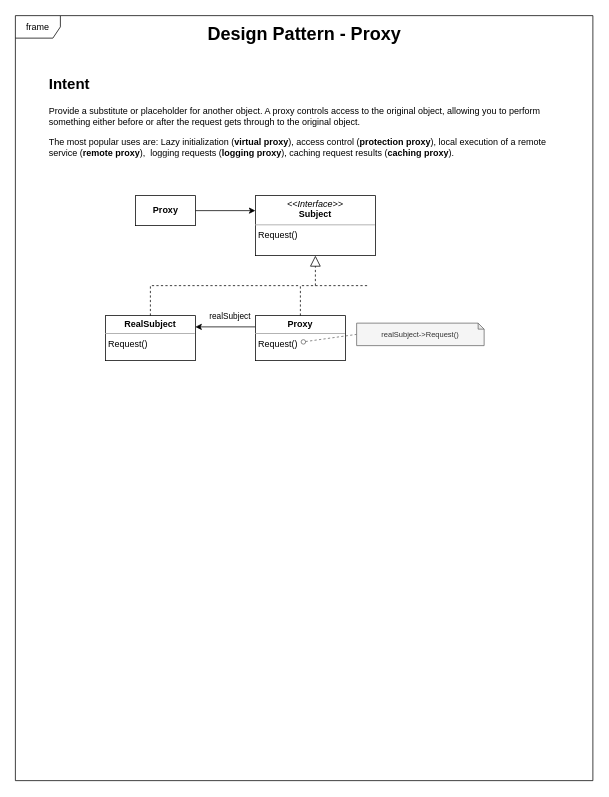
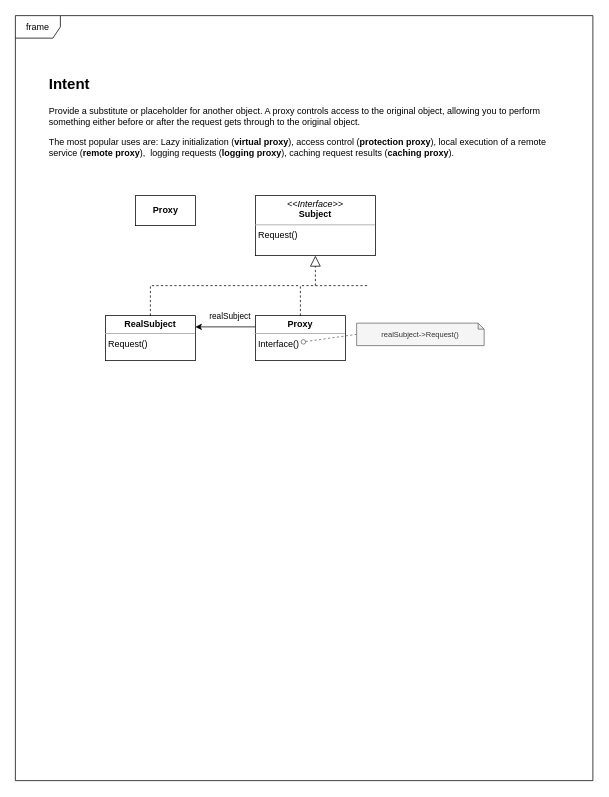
node "Design Pattern - Proxy": removed
edge "Proxy" -> "<<Interface>> Subject Request()": removed
node "Proxy Request()": label "Proxy Request()" -> "Proxy Interface()"
